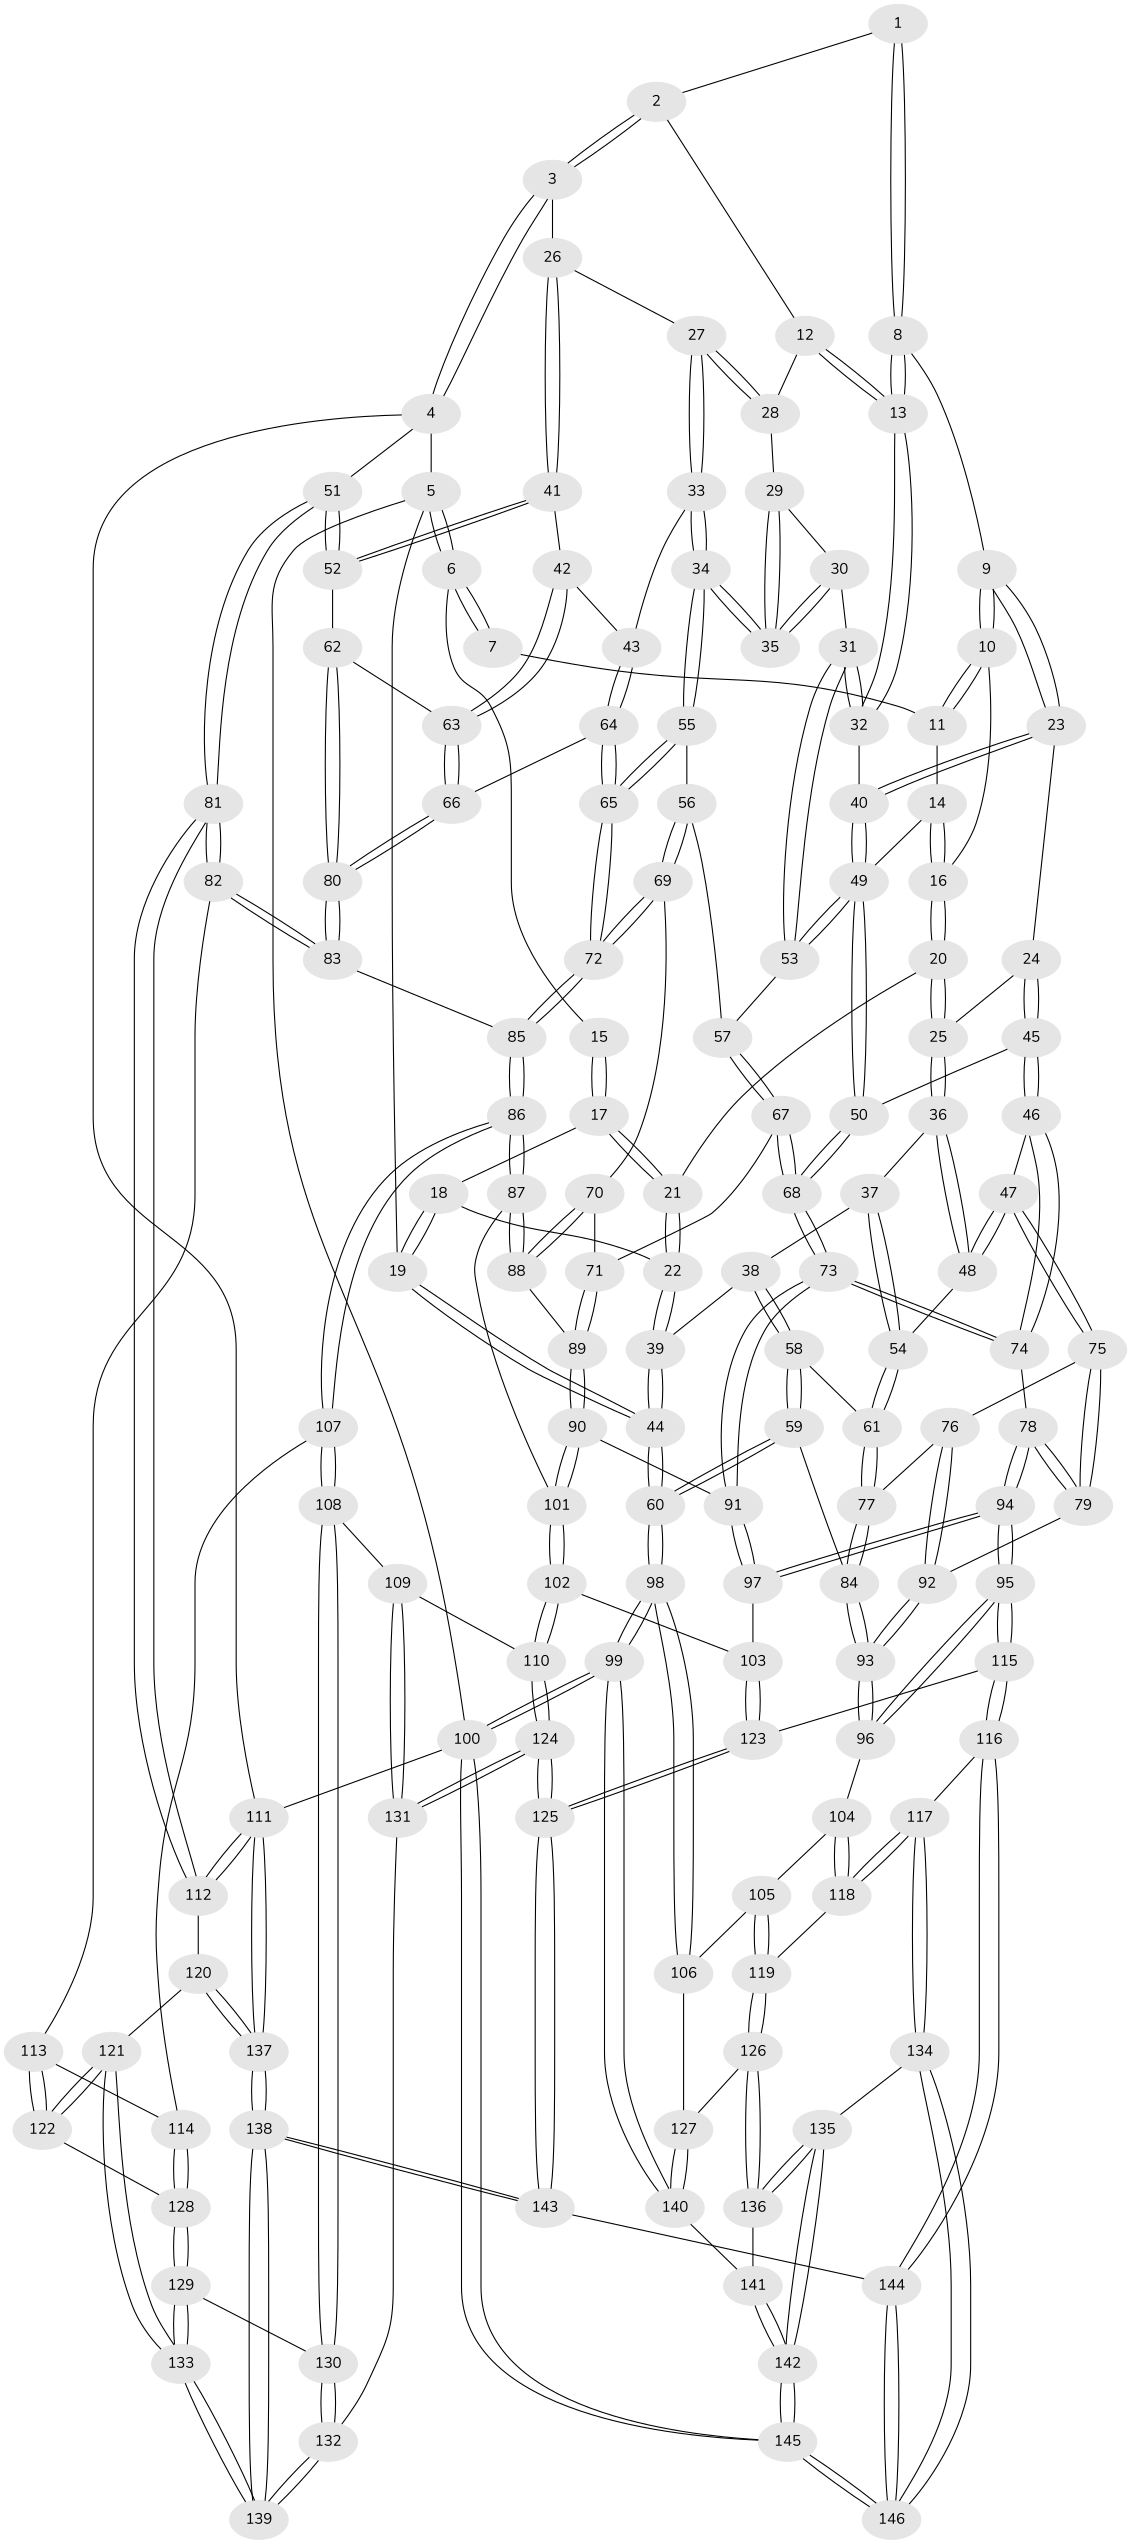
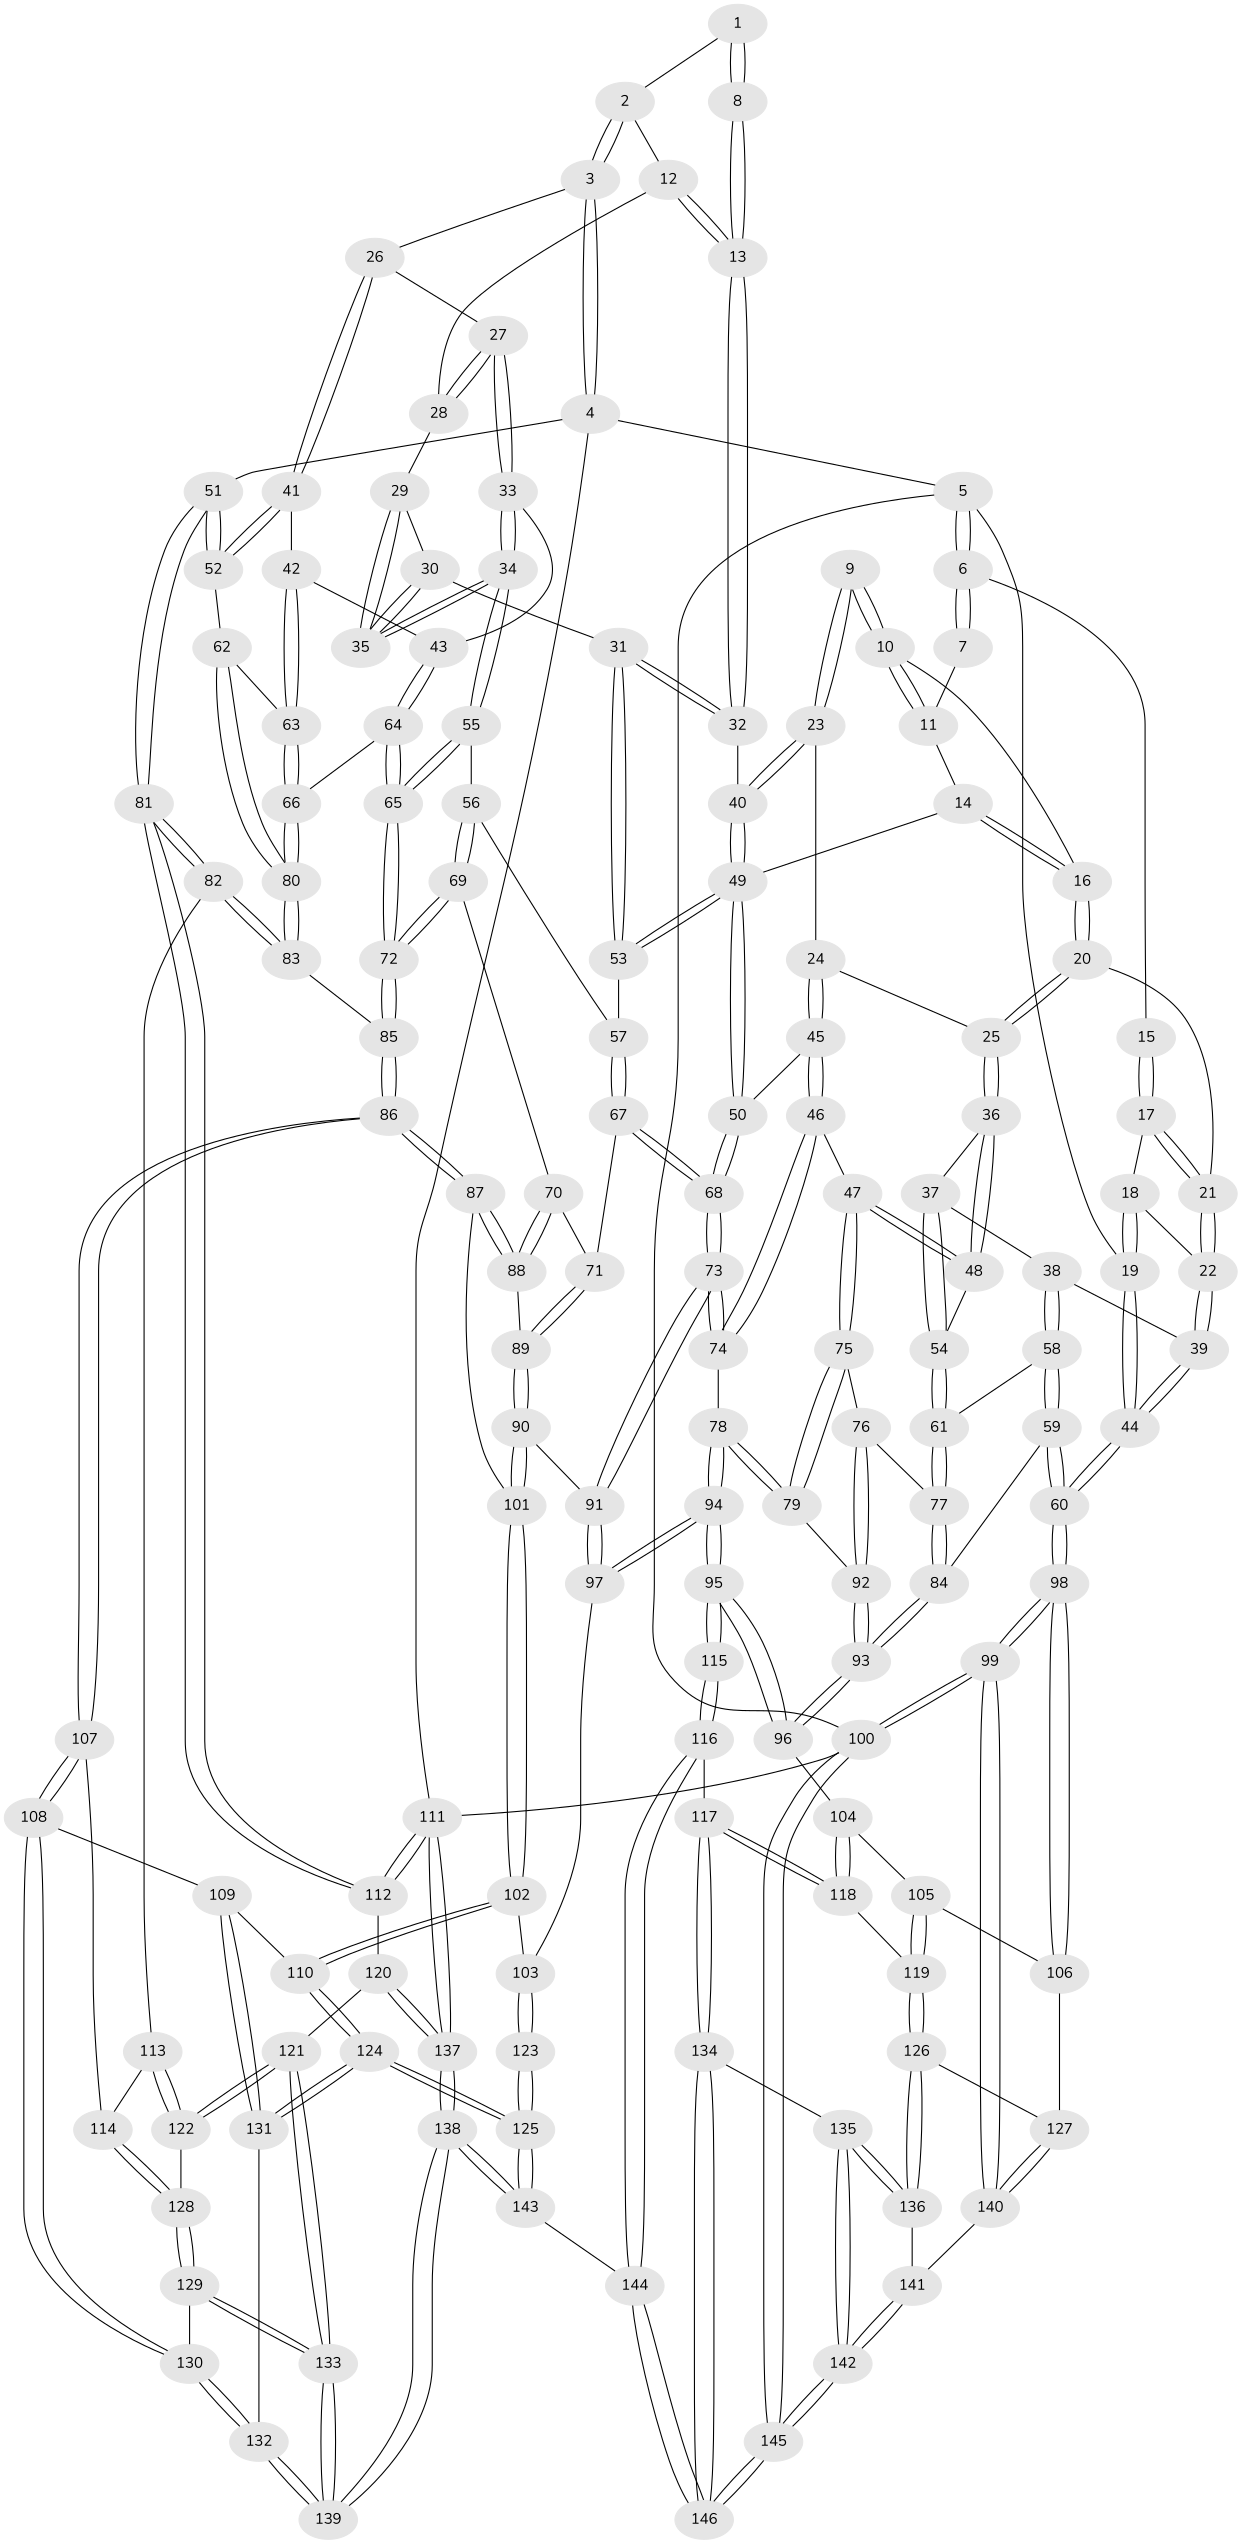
edge "8" -- "9": removed
edge "115" -- "123": removed
